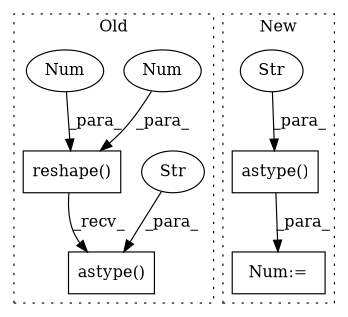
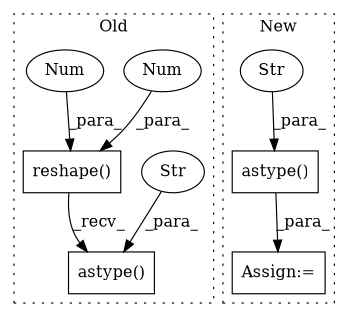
node "Num:=": label "Num:=" -> "Assign:="
